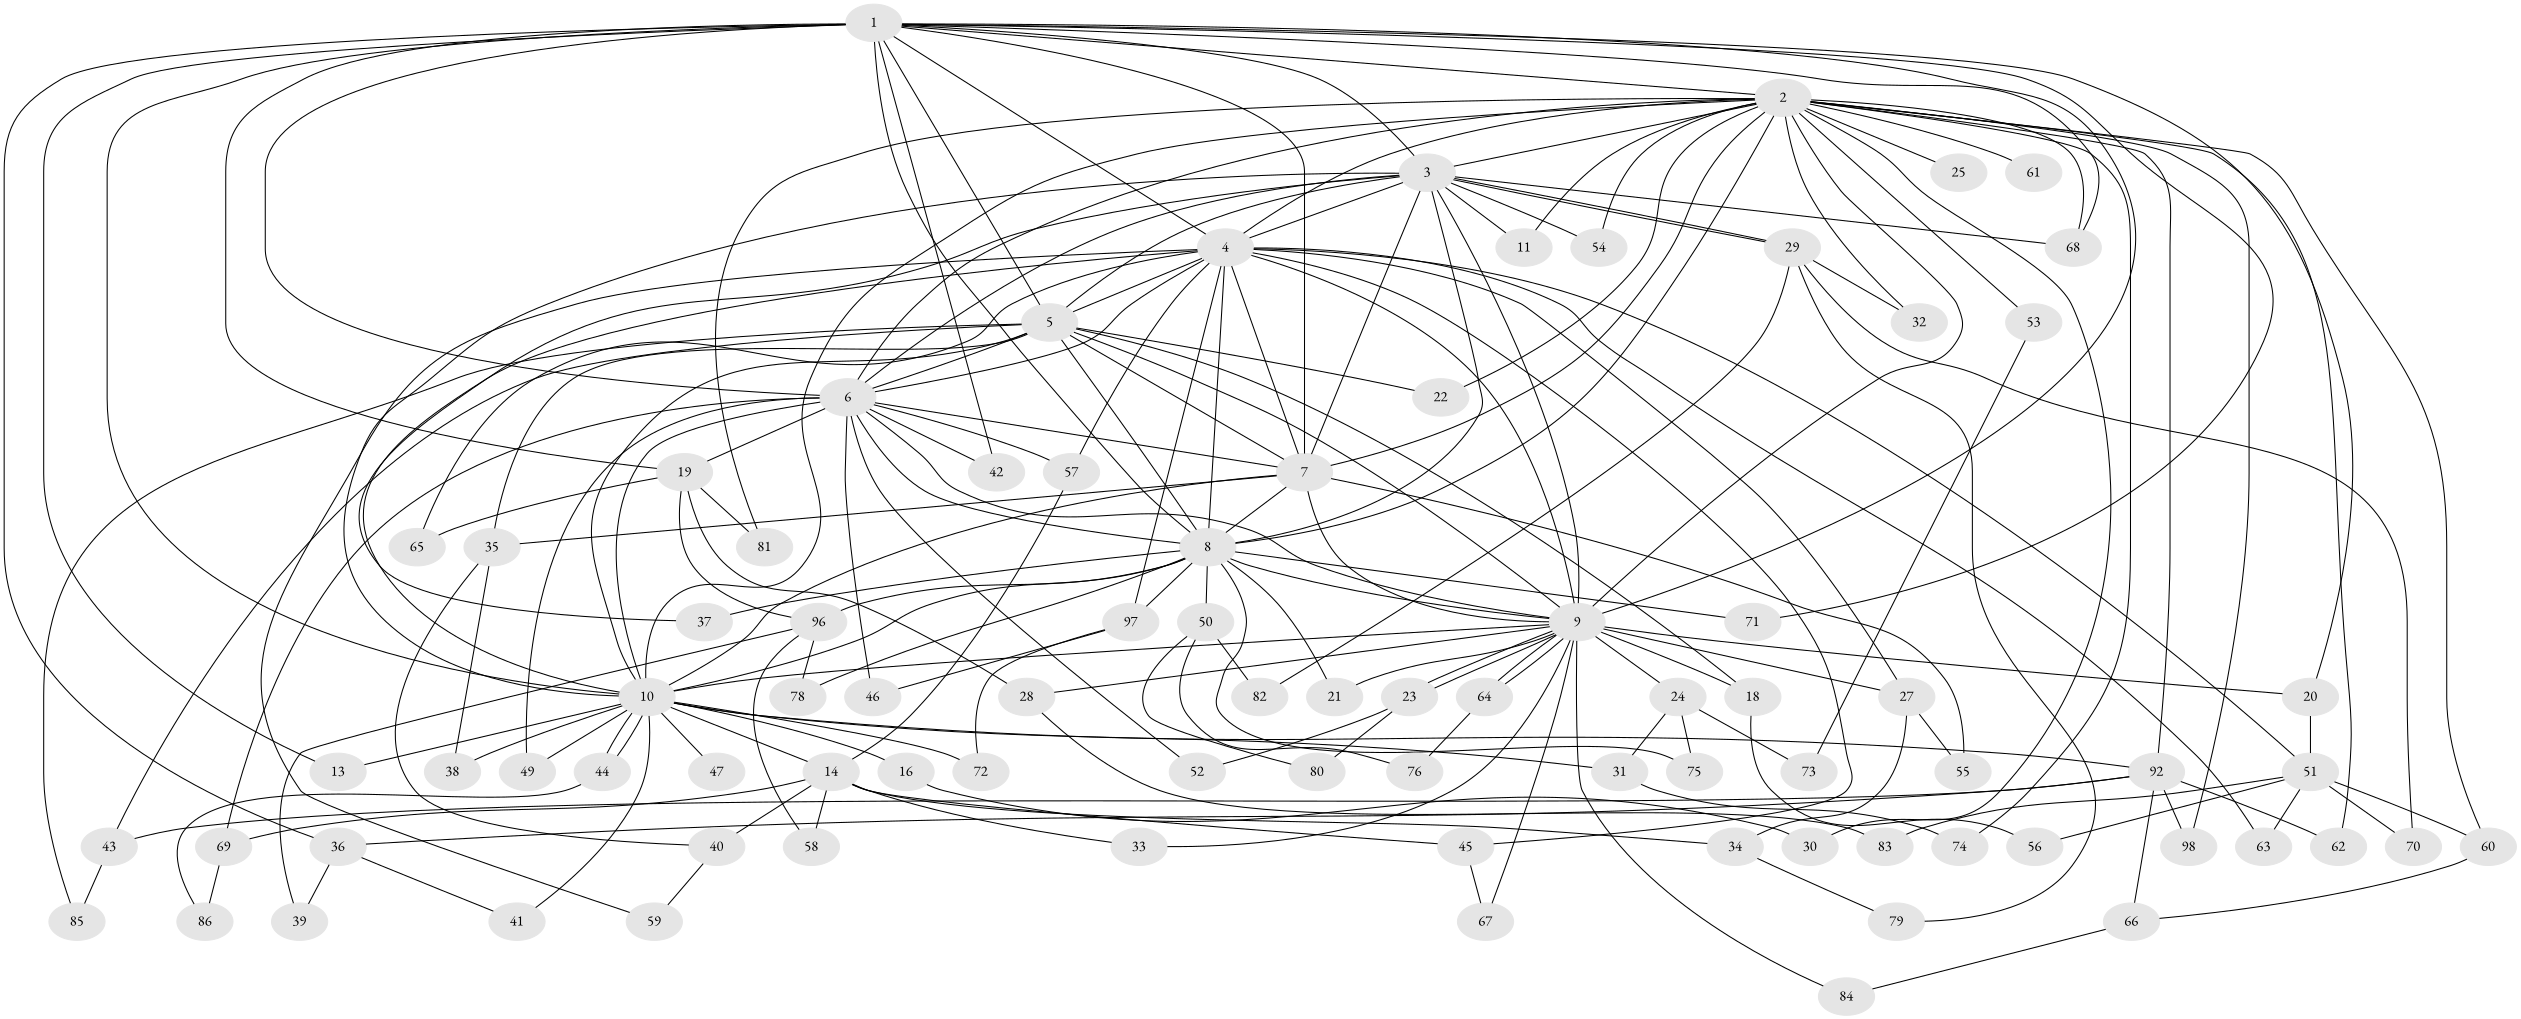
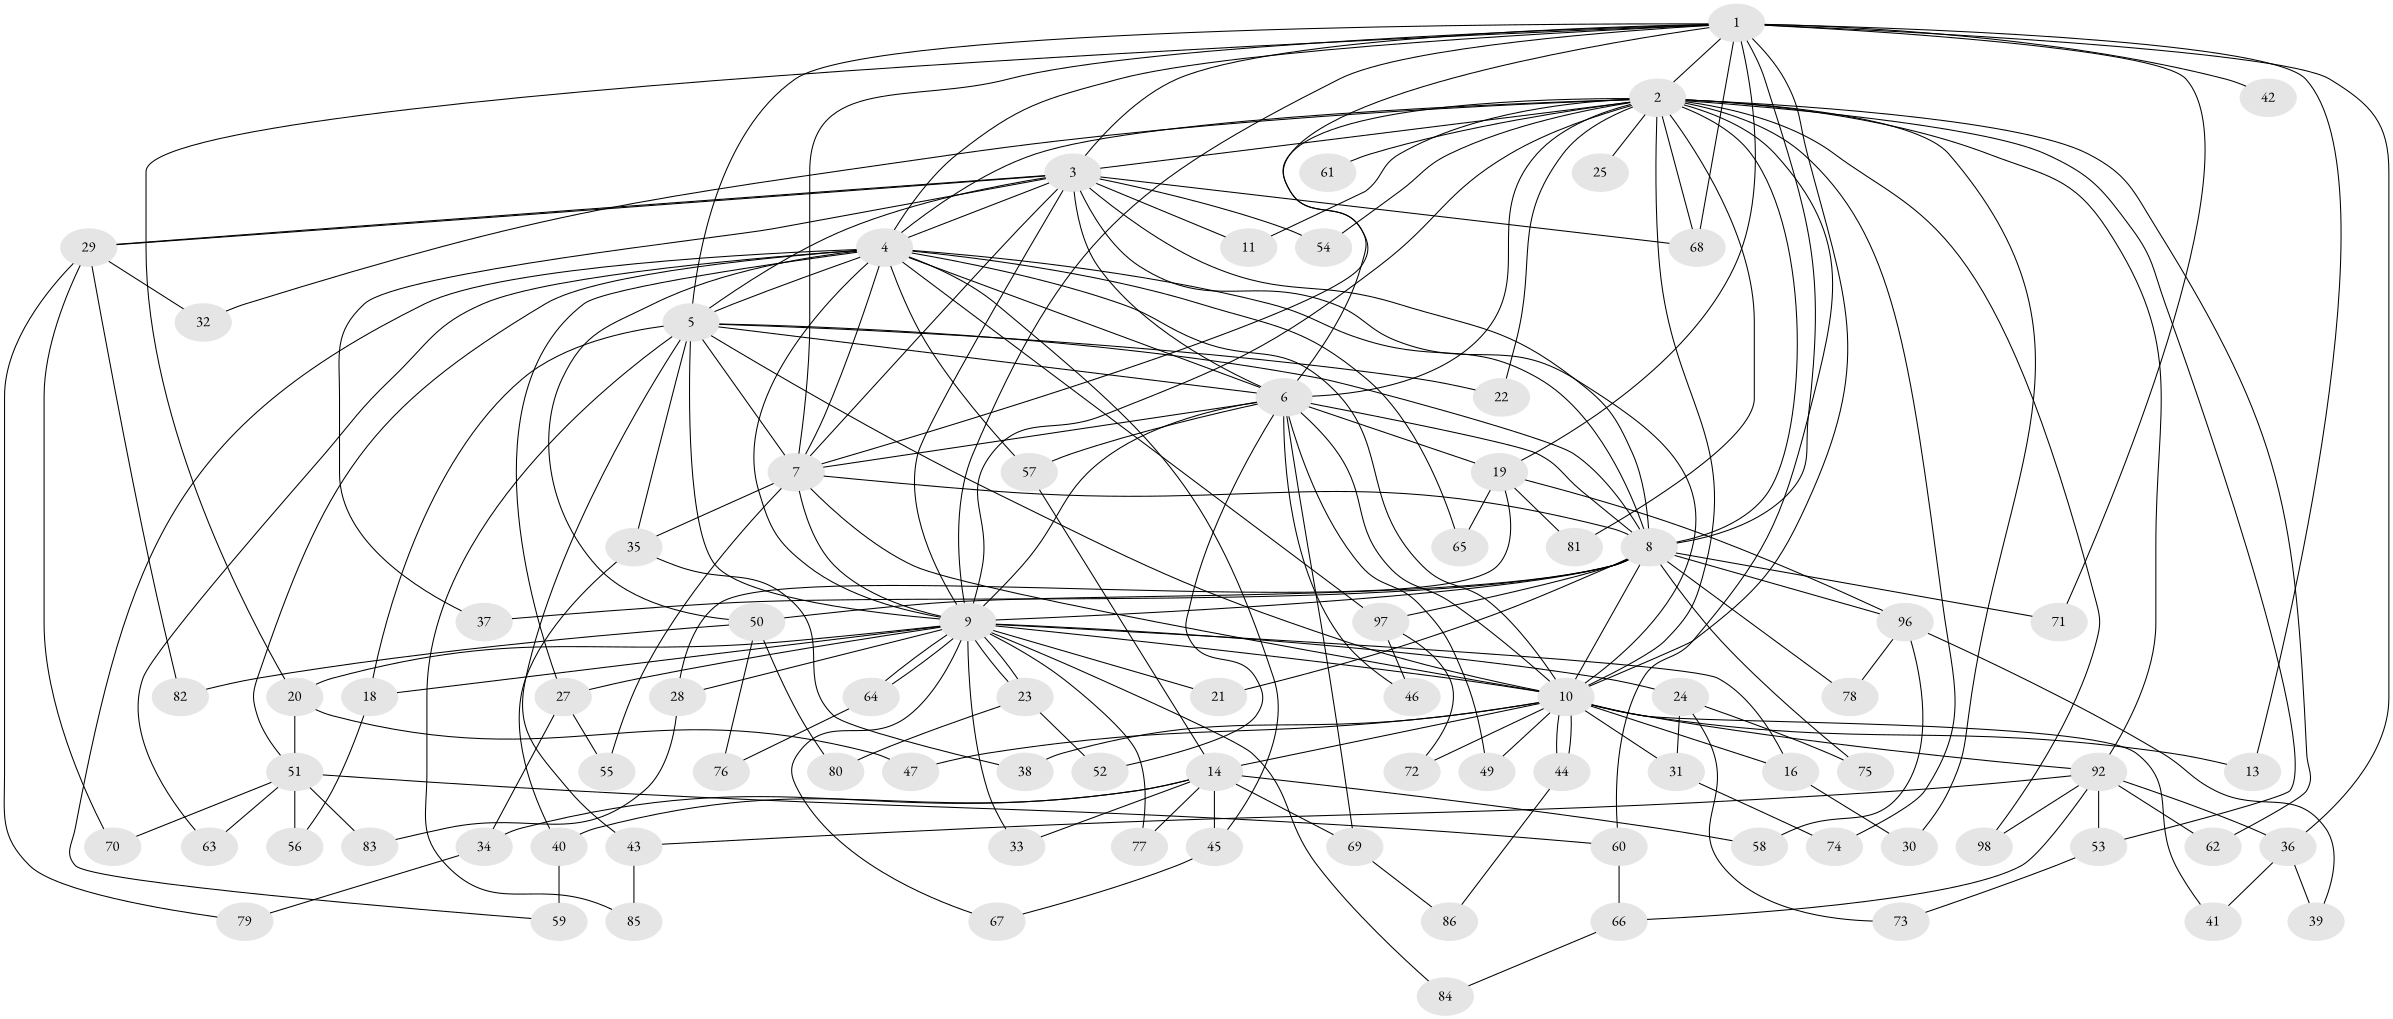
edge "4" -- "50": added
edge "6" -- "42": removed
edge "9" -- "16": added
edge "20" -- "47": added
edge "92" -- "53": added
node "77": added
